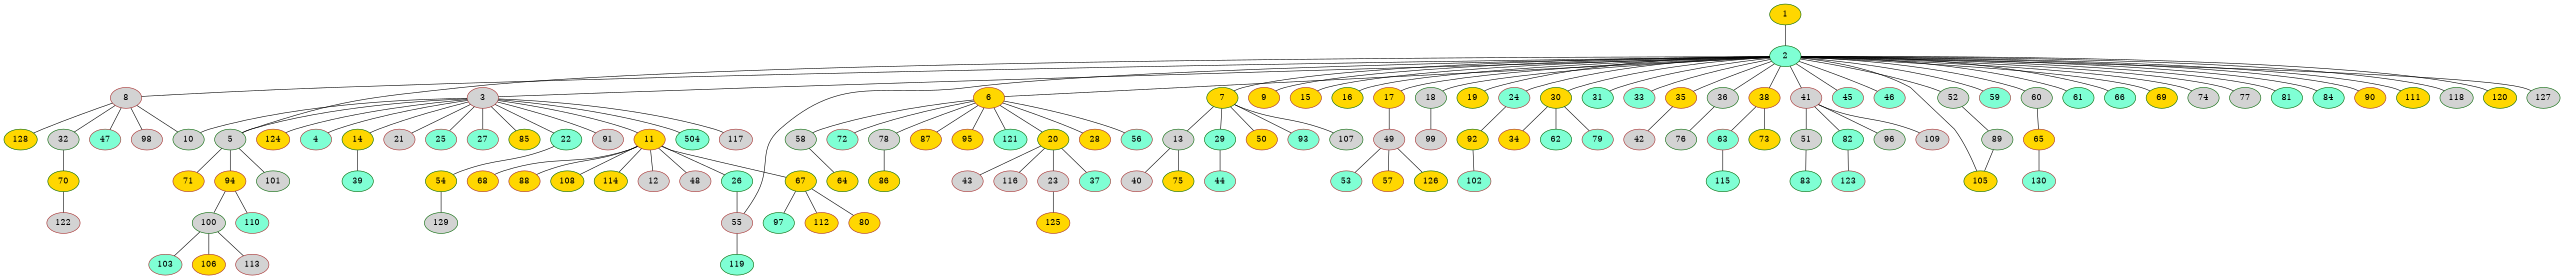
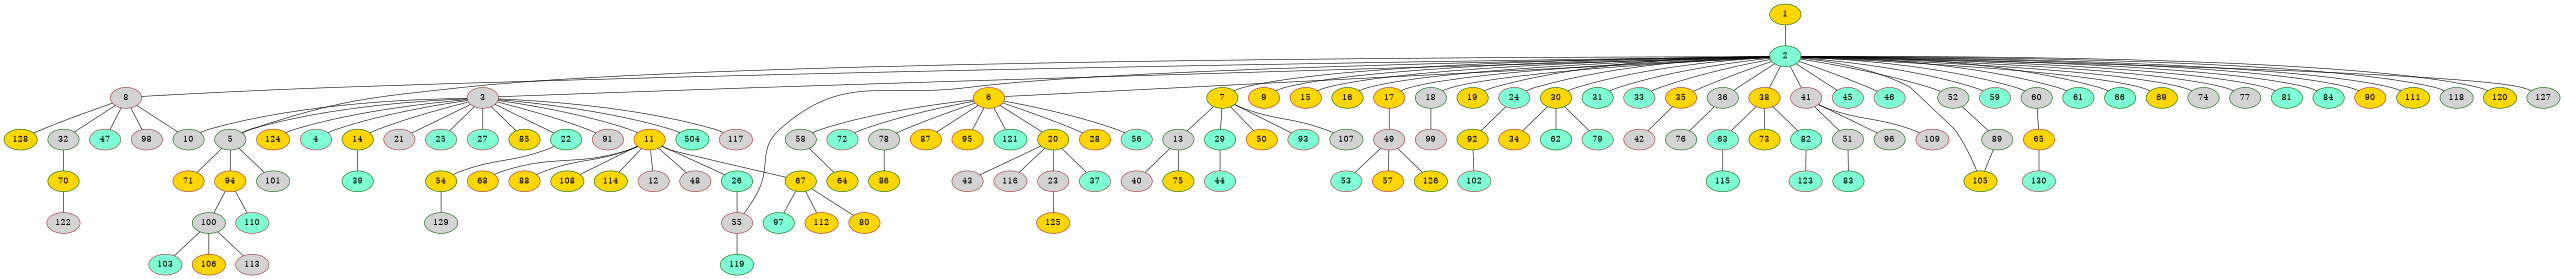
edge "41" -- "82": now "38" -- "82"
